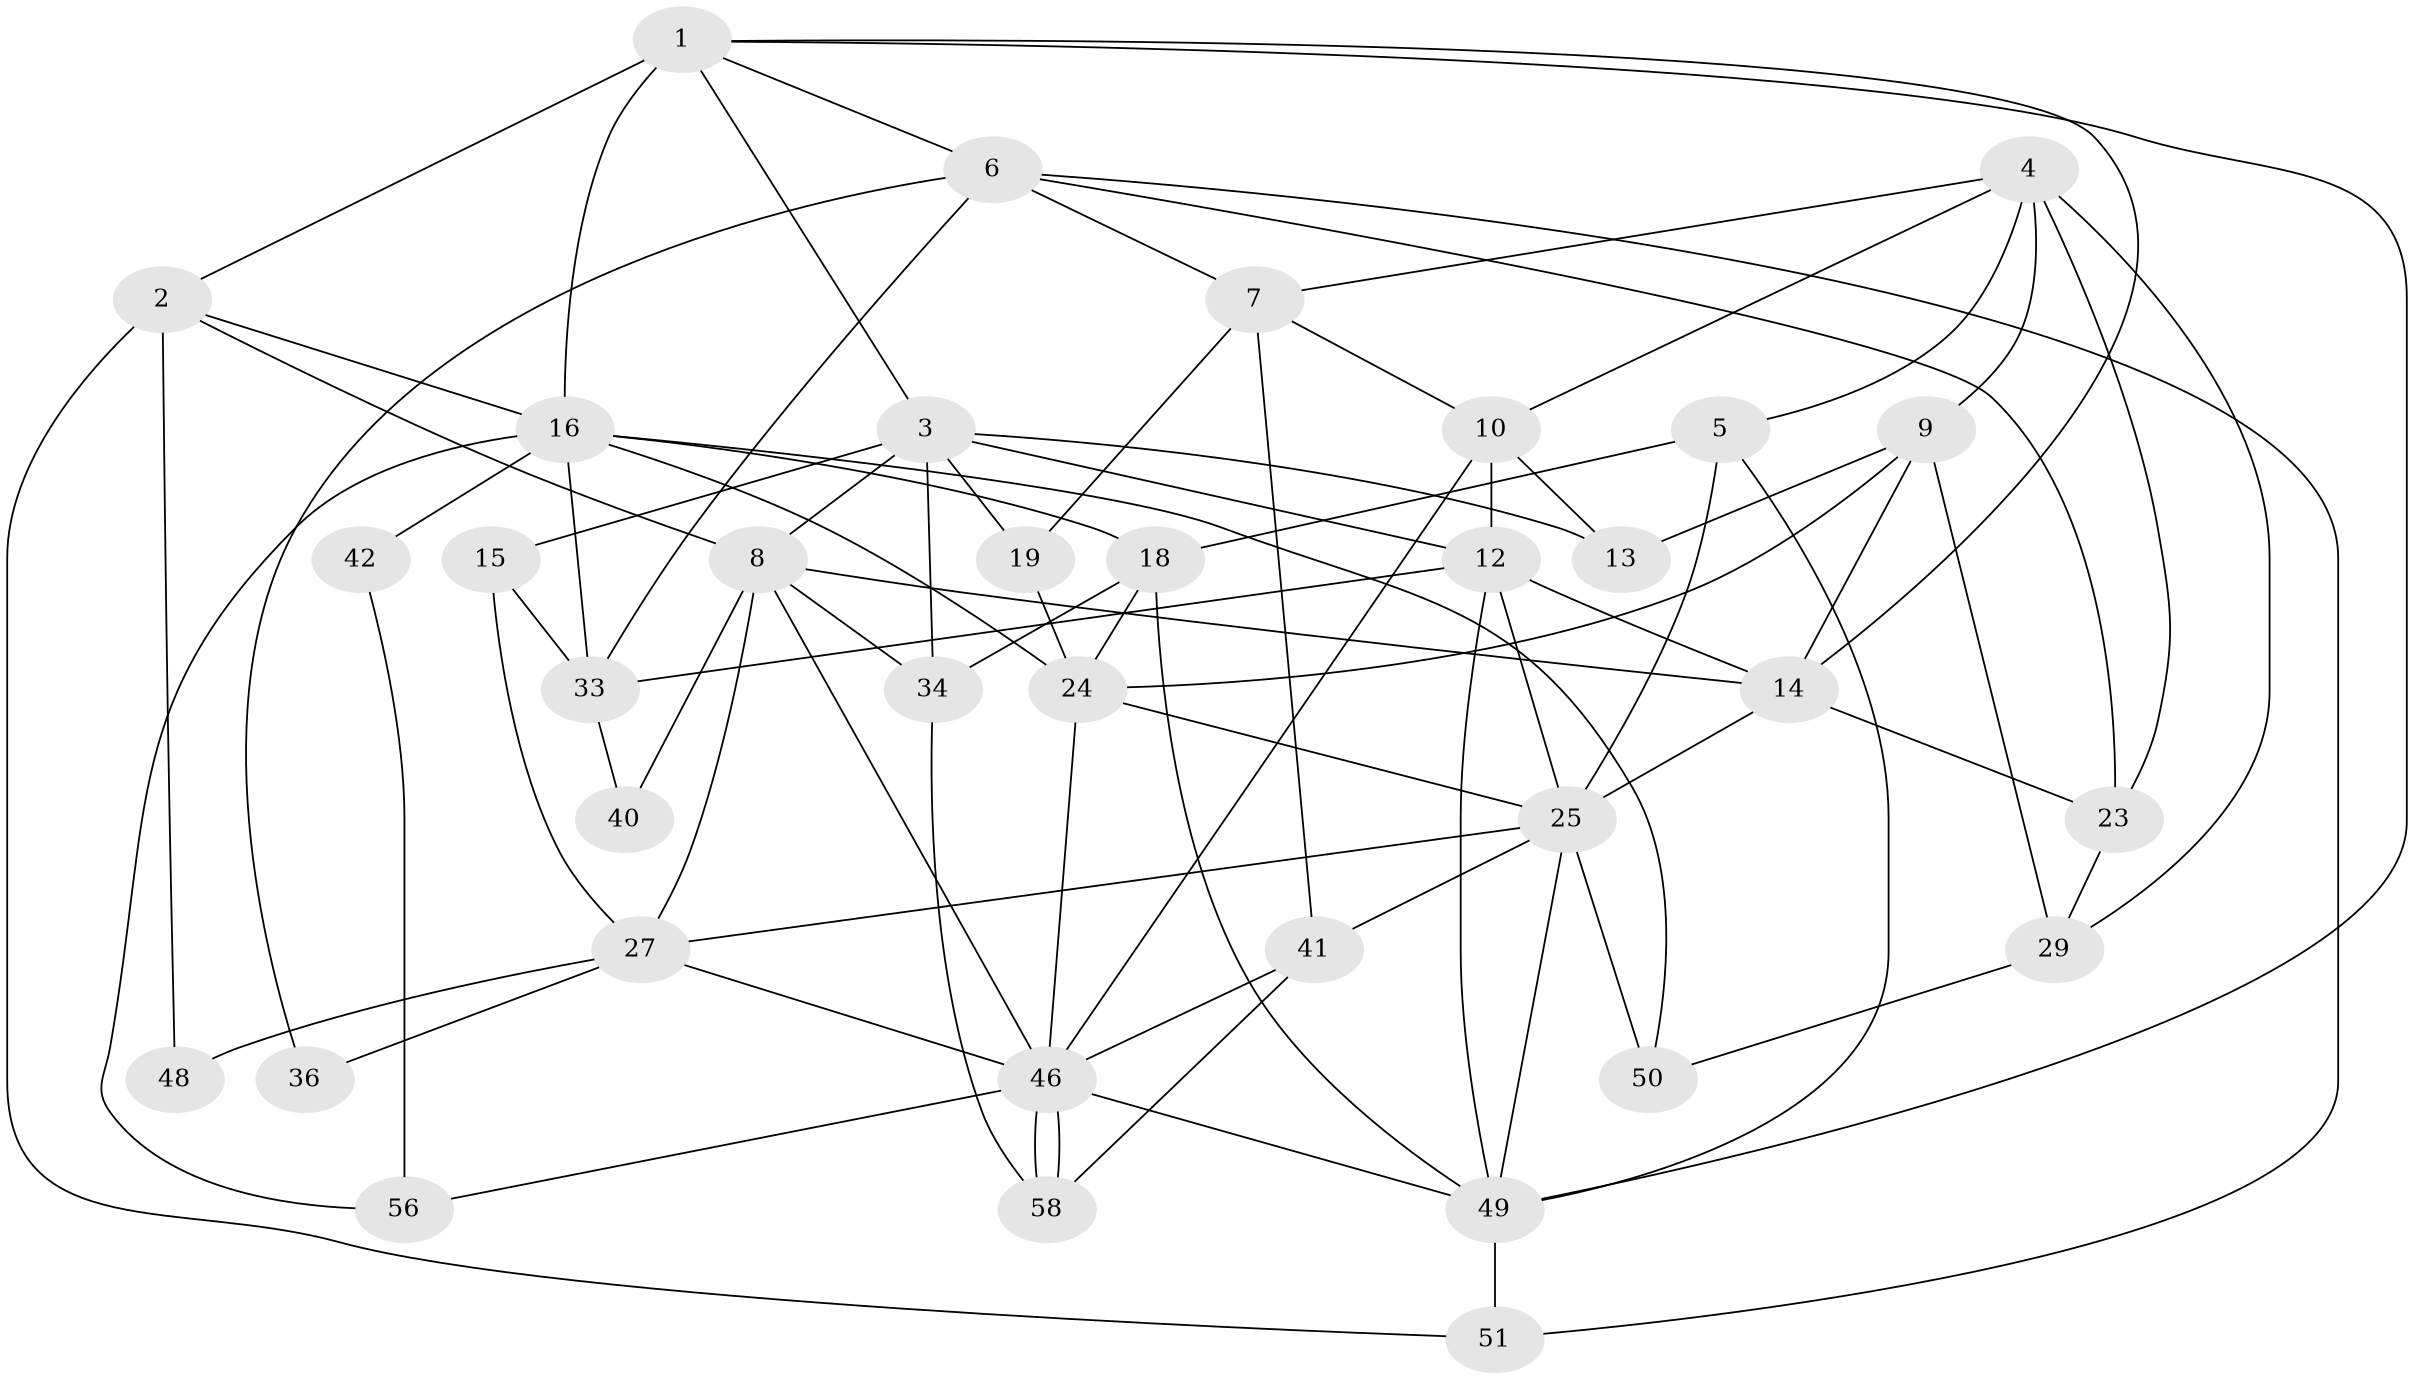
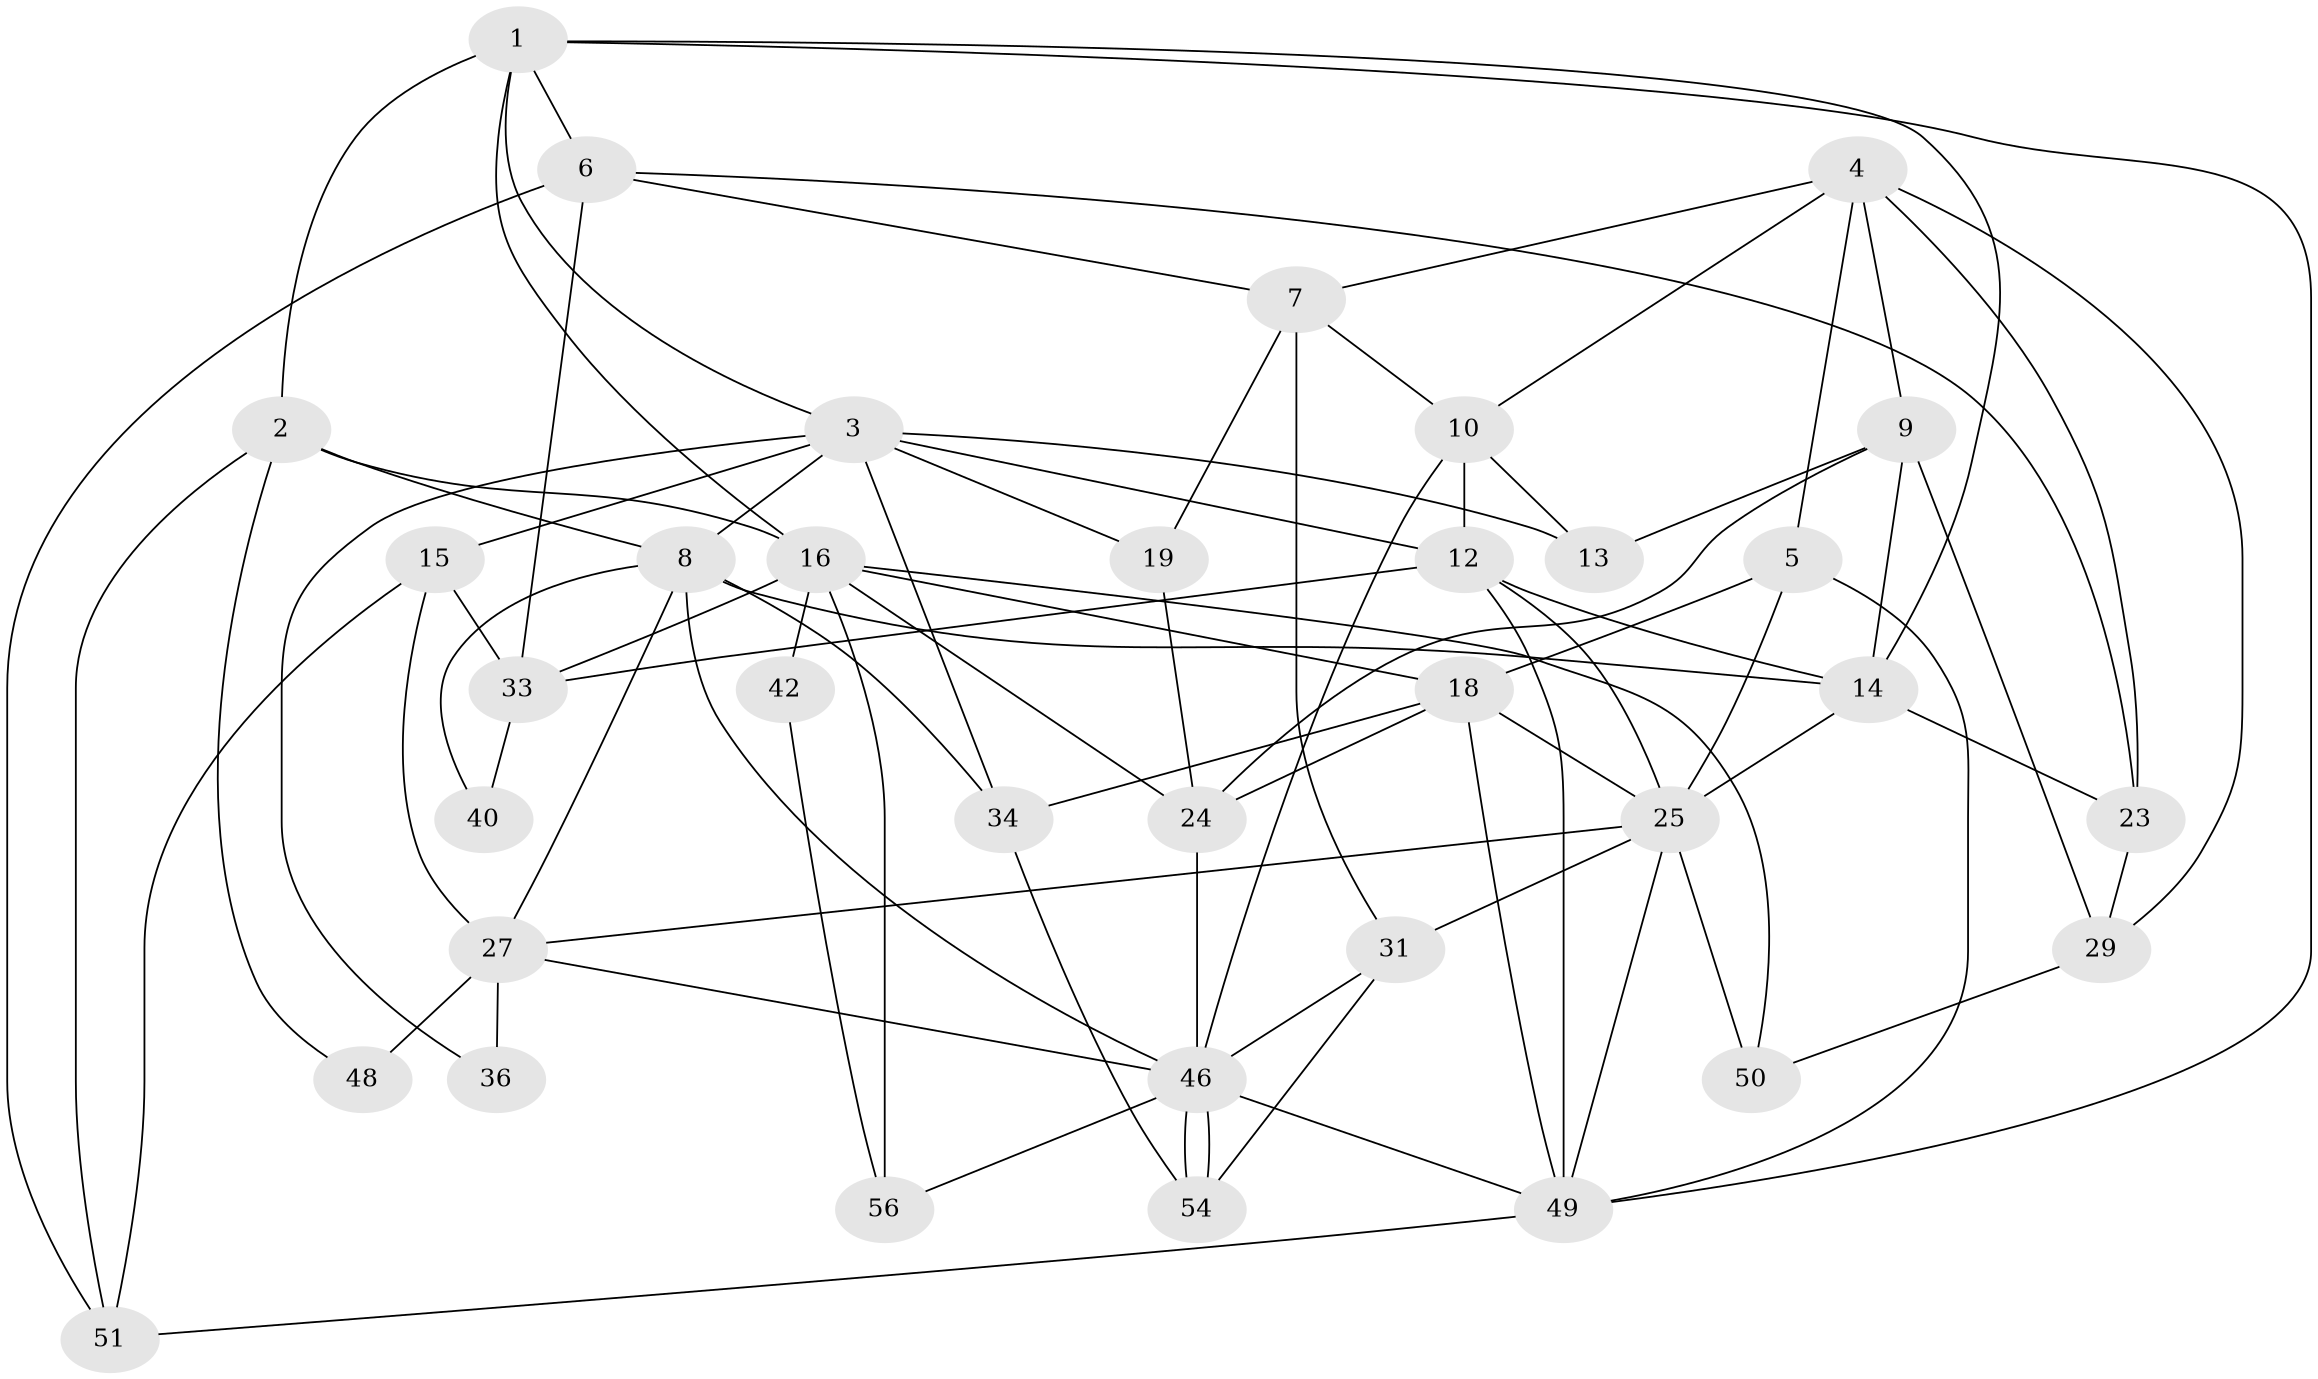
edge "6" -- "36": now "3" -- "36"
edge "24" -- "25": now "18" -- "25"
edge "15" -- "51": added
node "41": label "41" -> "31"
node "58": label "58" -> "54"
